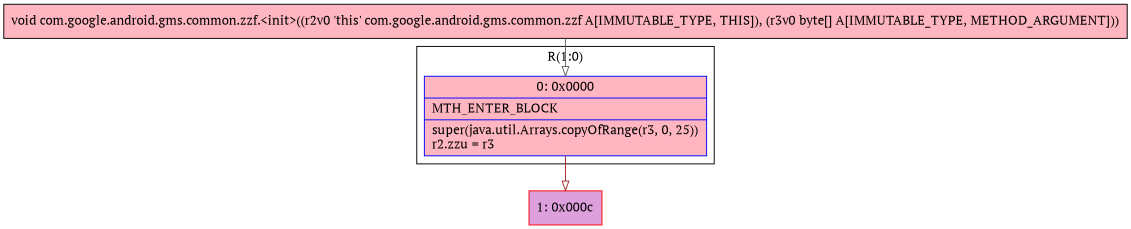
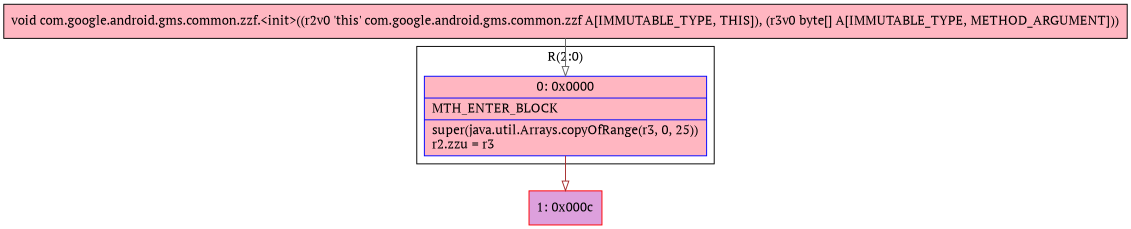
cluster "R(1:0)": label "R(1:0)" -> "R(2:0)"
